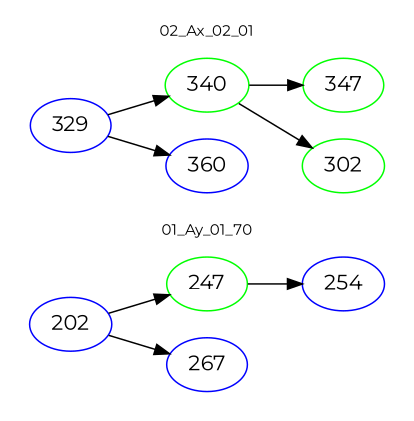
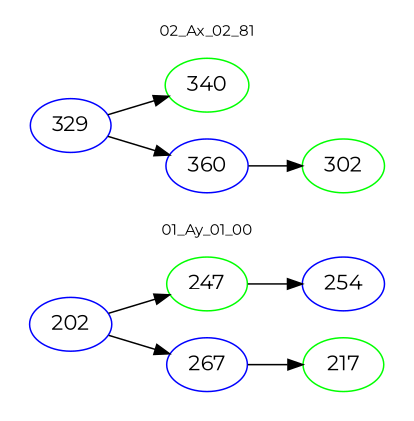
cluster "02_Ax_02_01": label "02_Ax_02_01" -> "02_Ax_02_81"
node "347": removed
edge "340" -> "302": now "360" -> "302"
cluster "01_Ay_01_70": label "01_Ay_01_70" -> "01_Ay_01_00"
node "217": added
